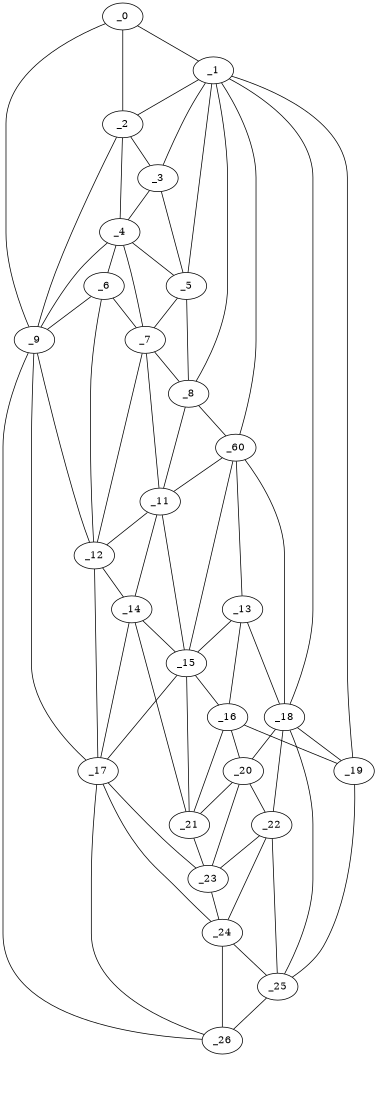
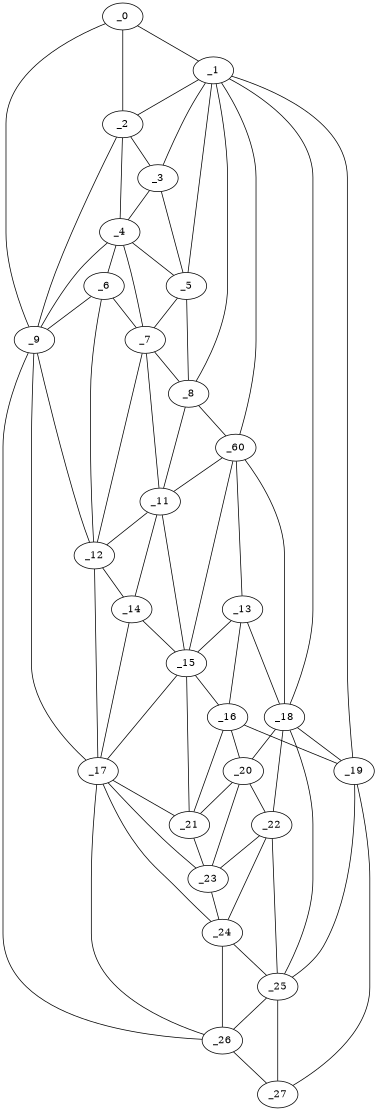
edge "_14" -- "_21": now "_17" -- "_21"
node "_27": added
